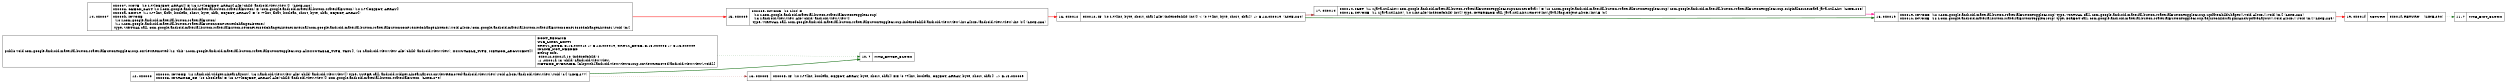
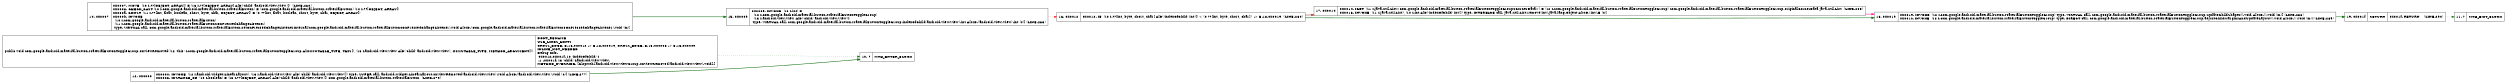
edge "14: 0x0007" -> "15: 0x000e": color red -> darkgreen
edge "15: 0x000e" -> "16: 0x0012": style bold -> dotted
edge "18: 0x0019" -> "19: 0x001f": color red -> darkgreen
node "13: 0x0005": removed
